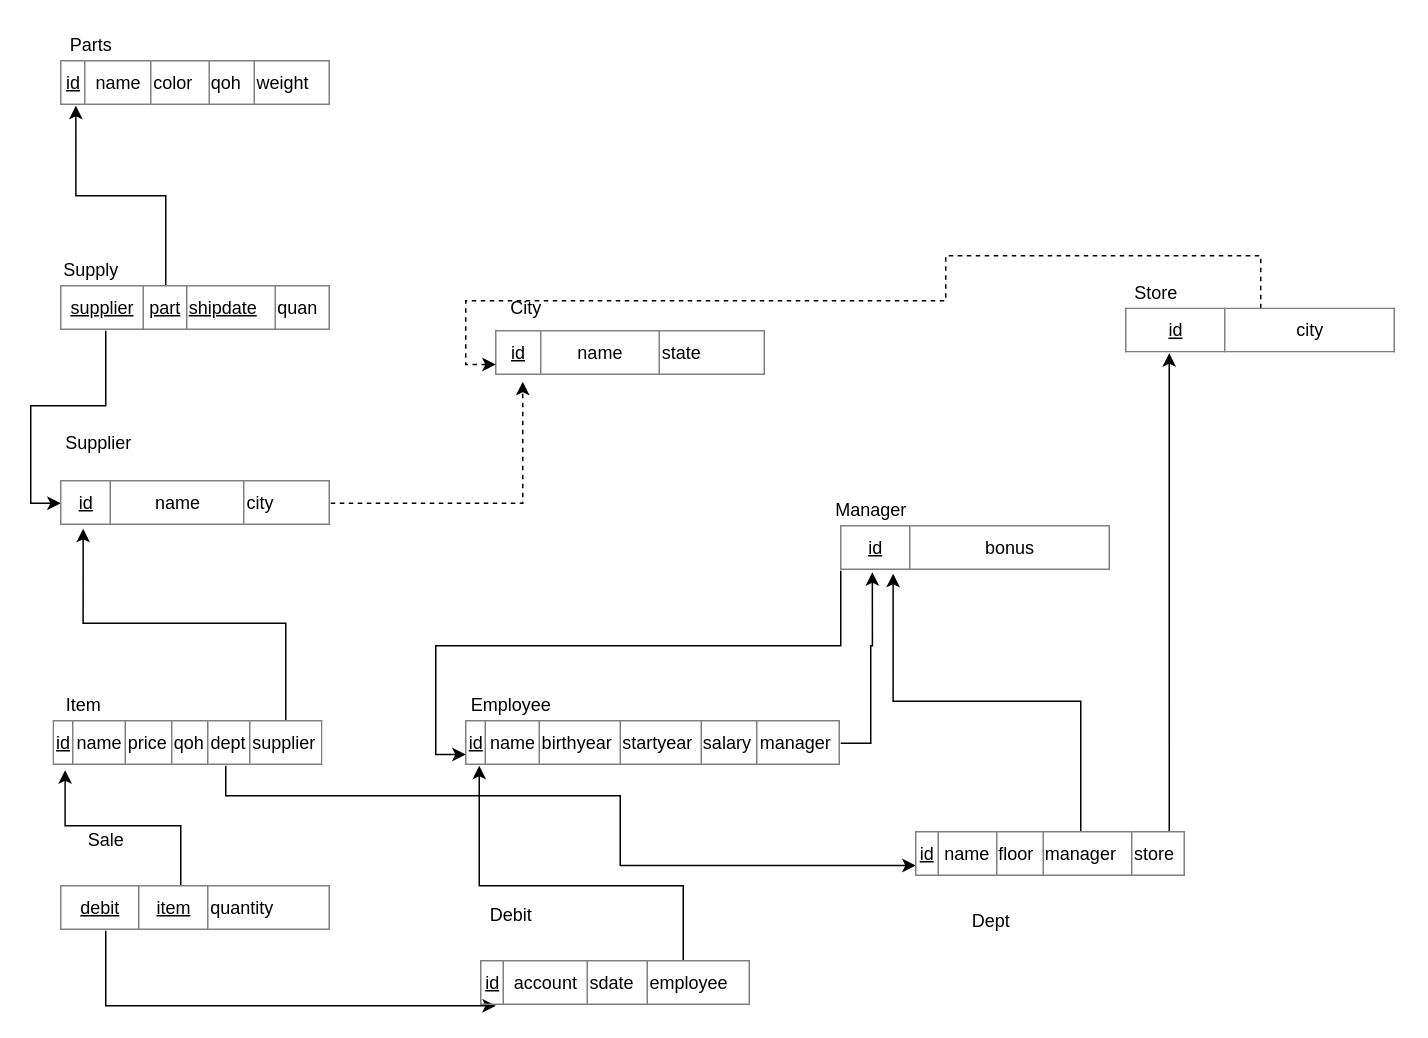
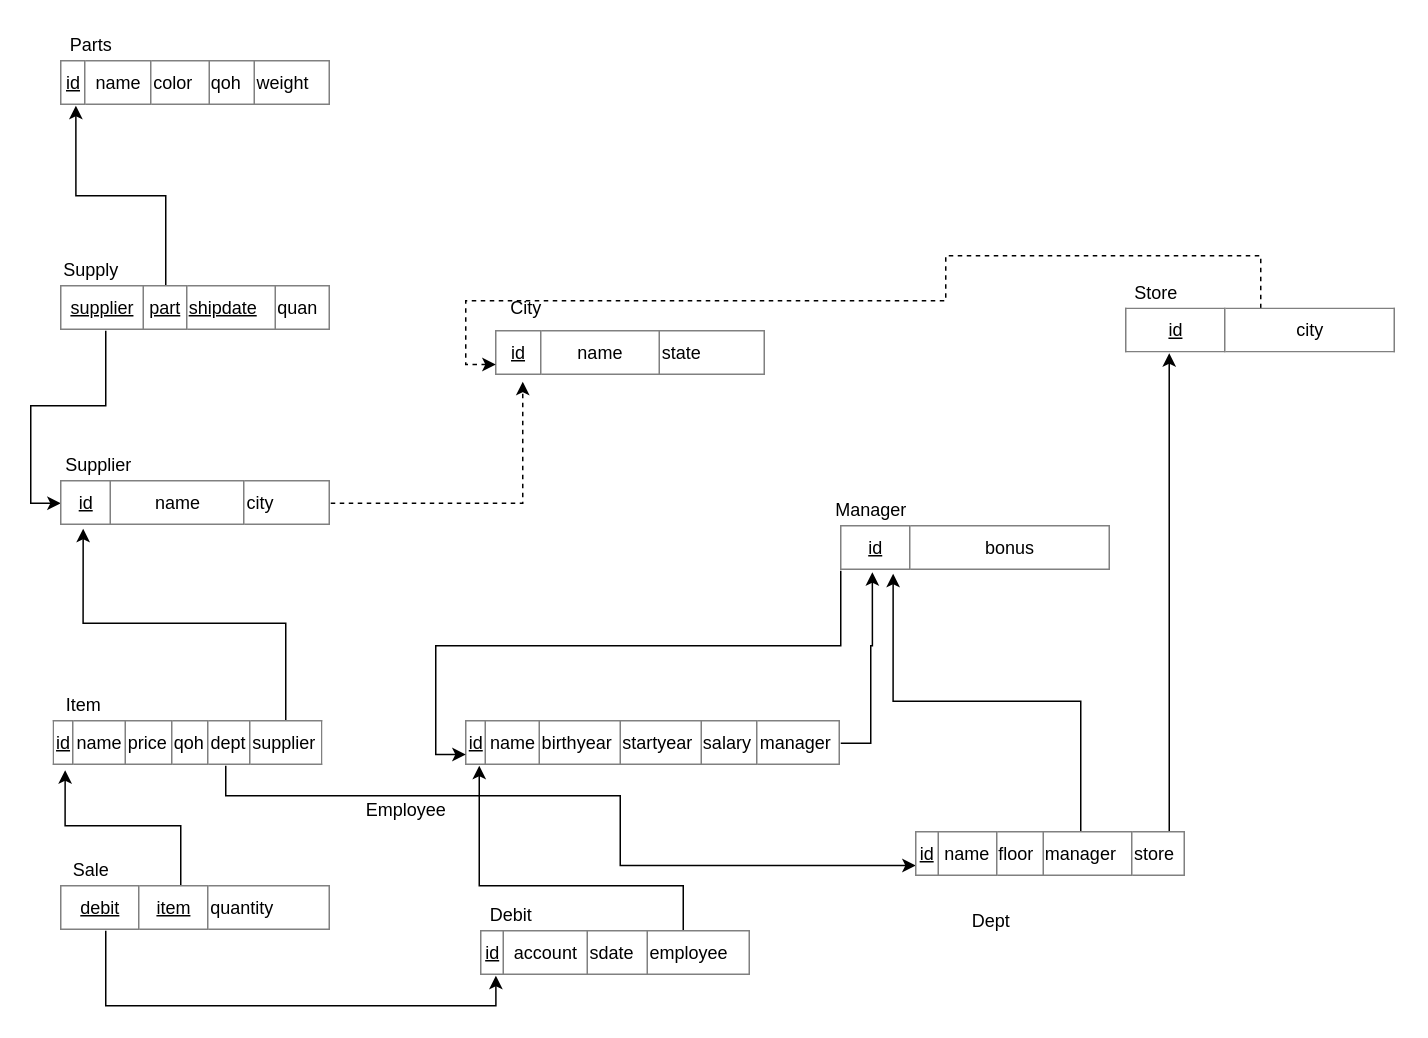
node "Supplier": moved (98, 443) -> (98, 466)
node "Employee": moved (511, 706) -> (406, 811)
node "Sale": moved (106, 841) -> (91, 871)
node "id account sdate employee": moved (616, 983) -> (616, 953)
